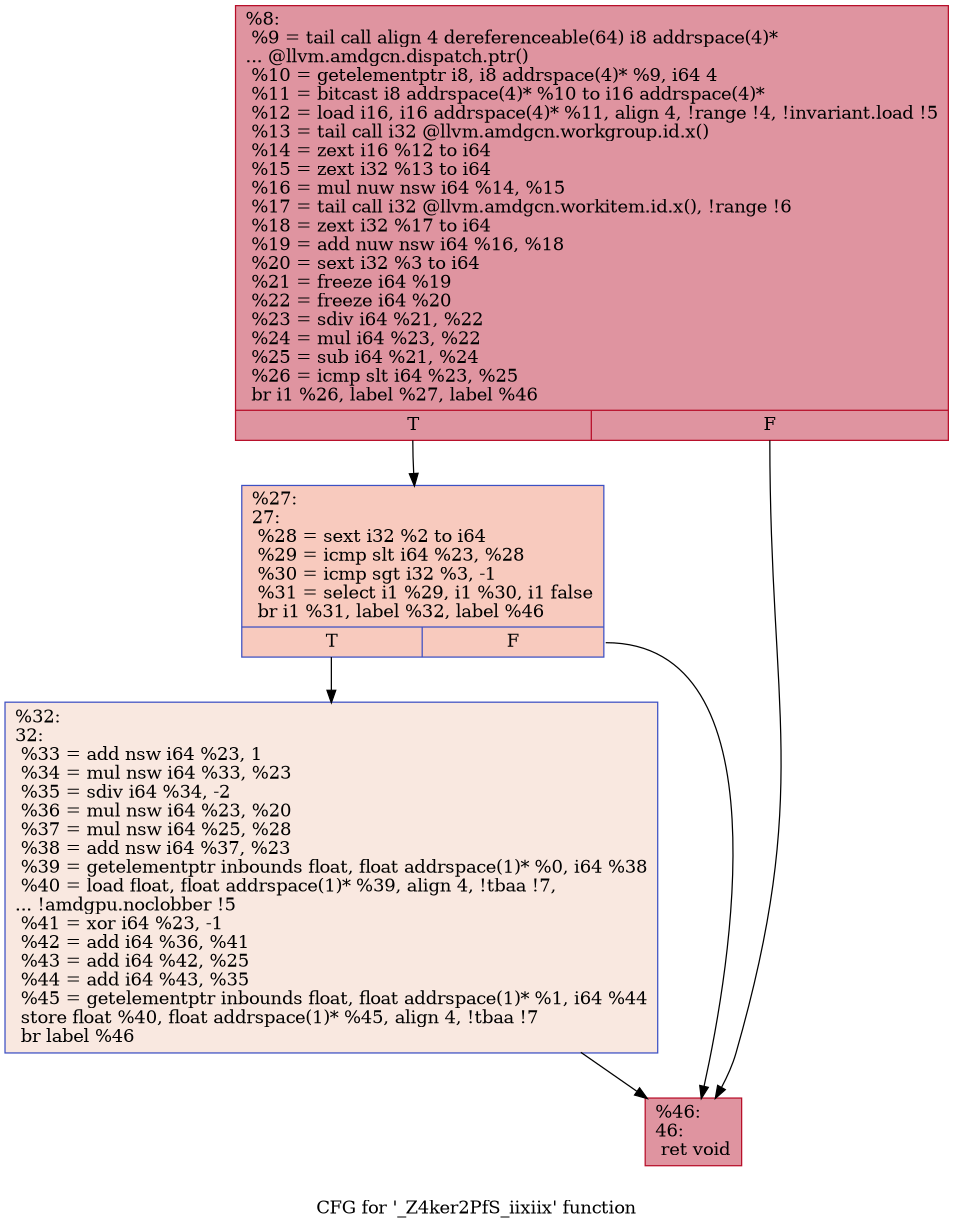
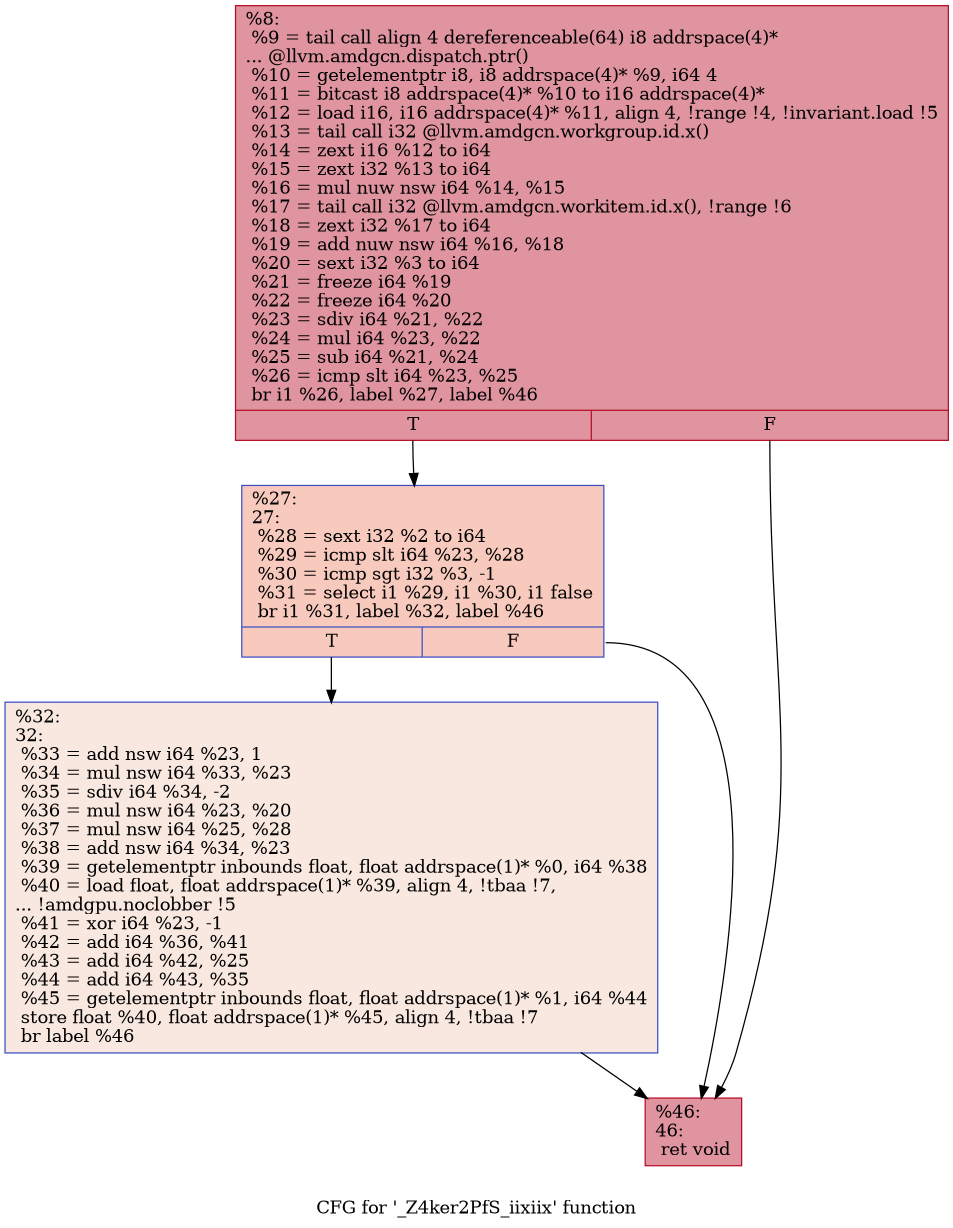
node "%32:": text "%38 = add nsw i64 %37, %23" -> "%38 = add nsw i64 %34, %23"
